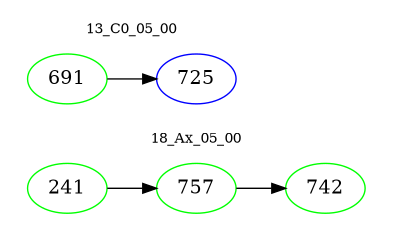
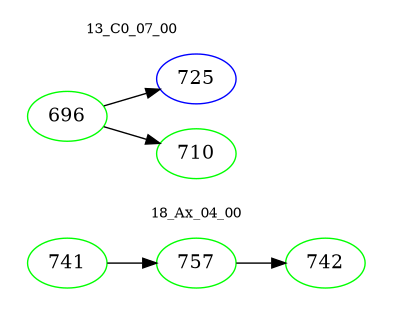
cluster "13_C0_05_00": label "13_C0_05_00" -> "13_C0_07_00"
node "691": label "691" -> "696"
cluster "18_Ax_05_00": label "18_Ax_05_00" -> "18_Ax_04_00"
node "710": added
node "241": label "241" -> "741"
